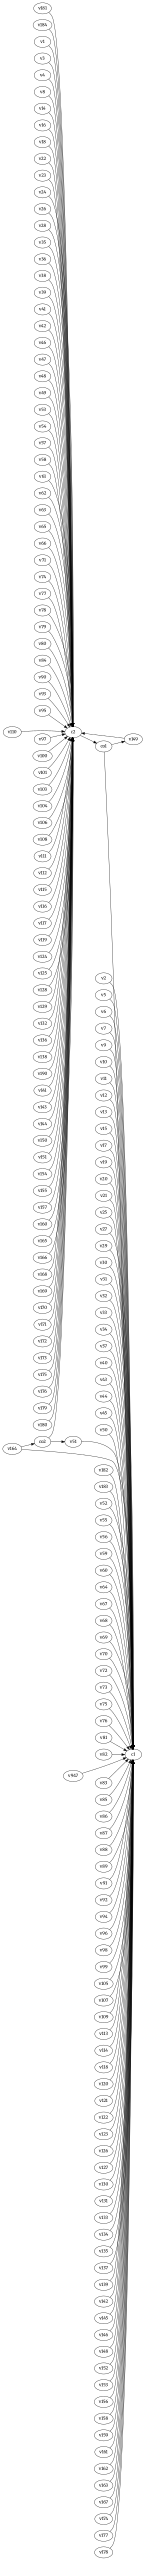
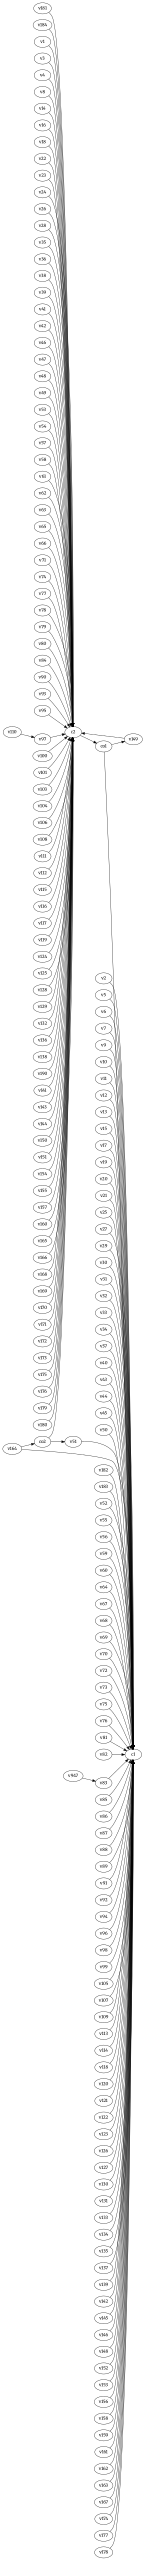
edge "v110" -> "c2": now "v110" -> "v97"
edge "v947" -> "c1": now "v947" -> "v83"
